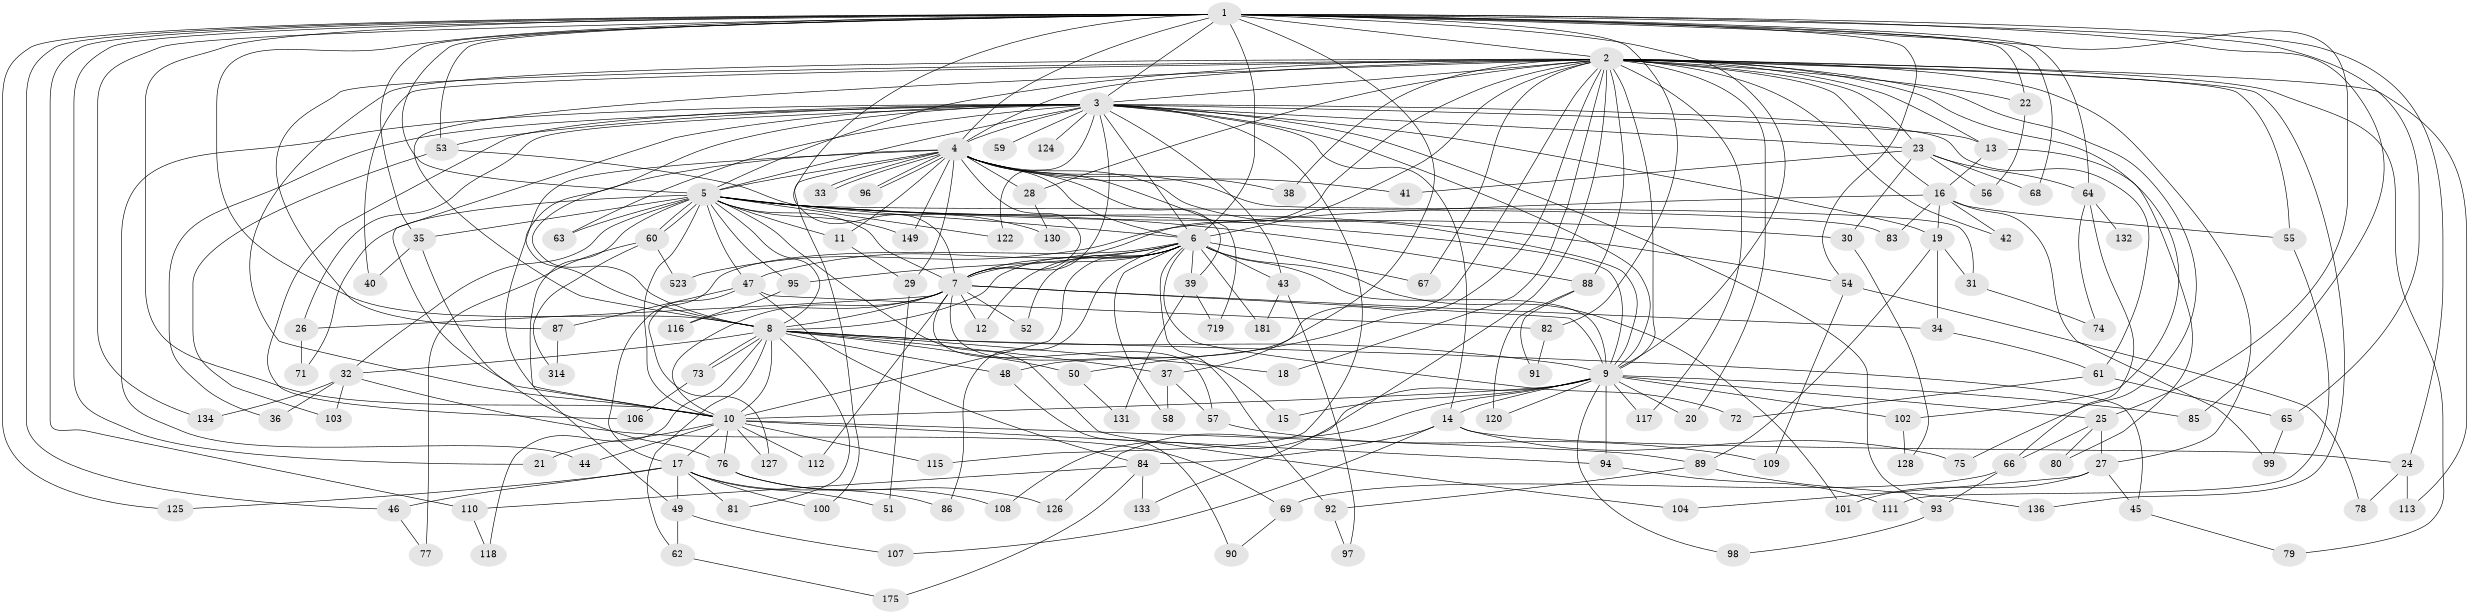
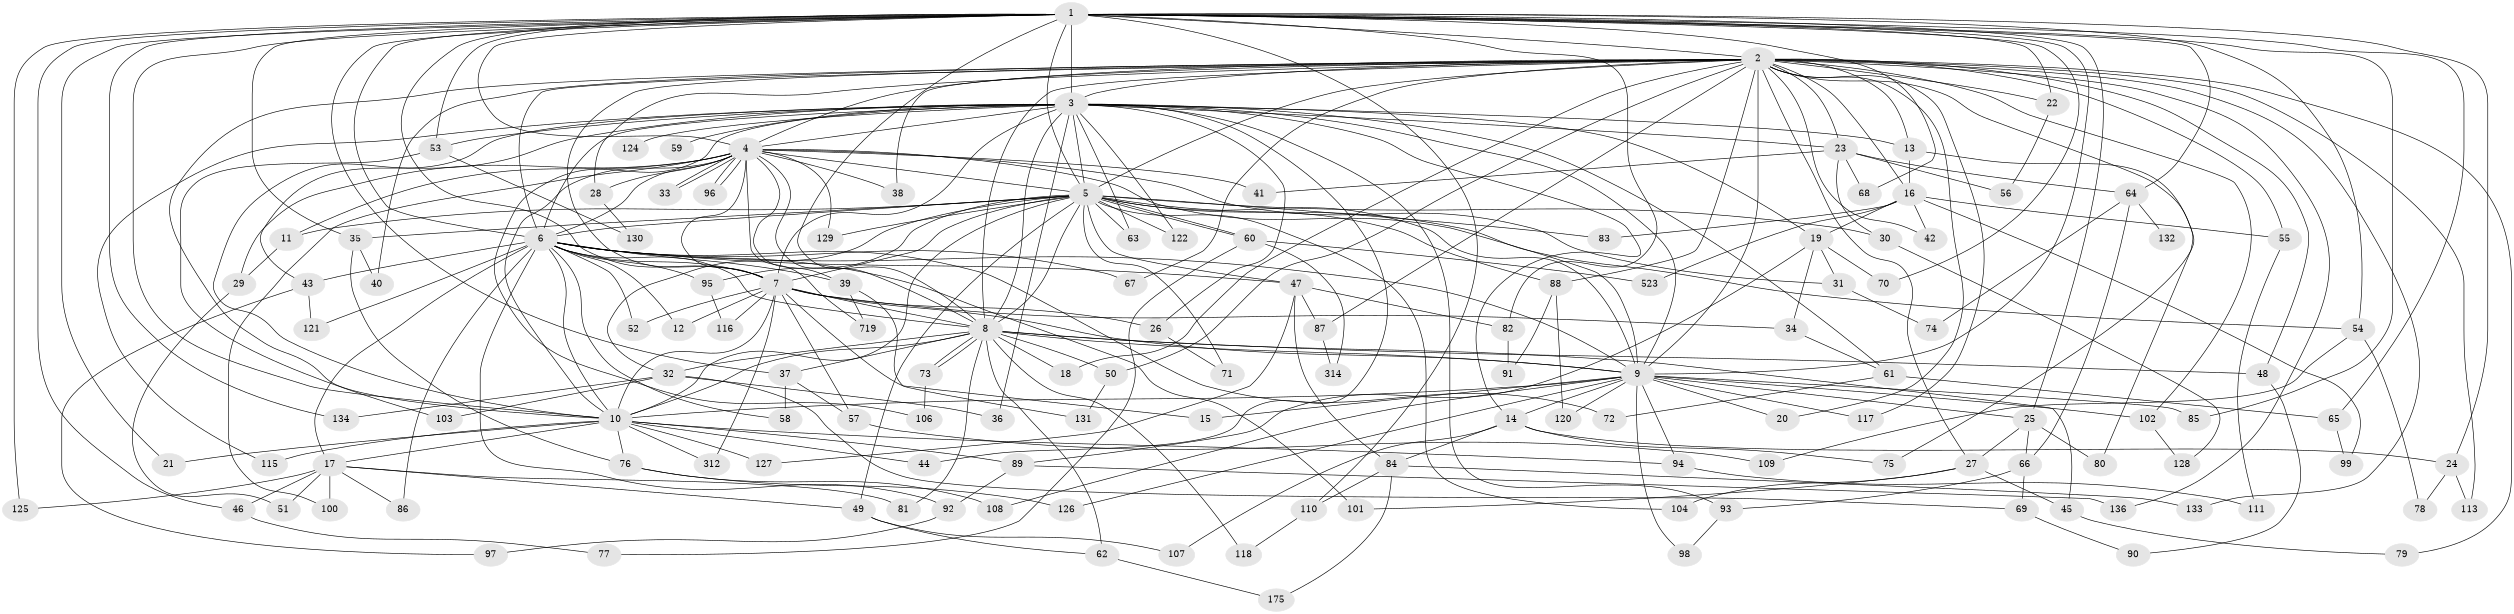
node "149": label "149" -> "129"
node "70": added
node "181": label "181" -> "121"
node "112": label "112" -> "312"
